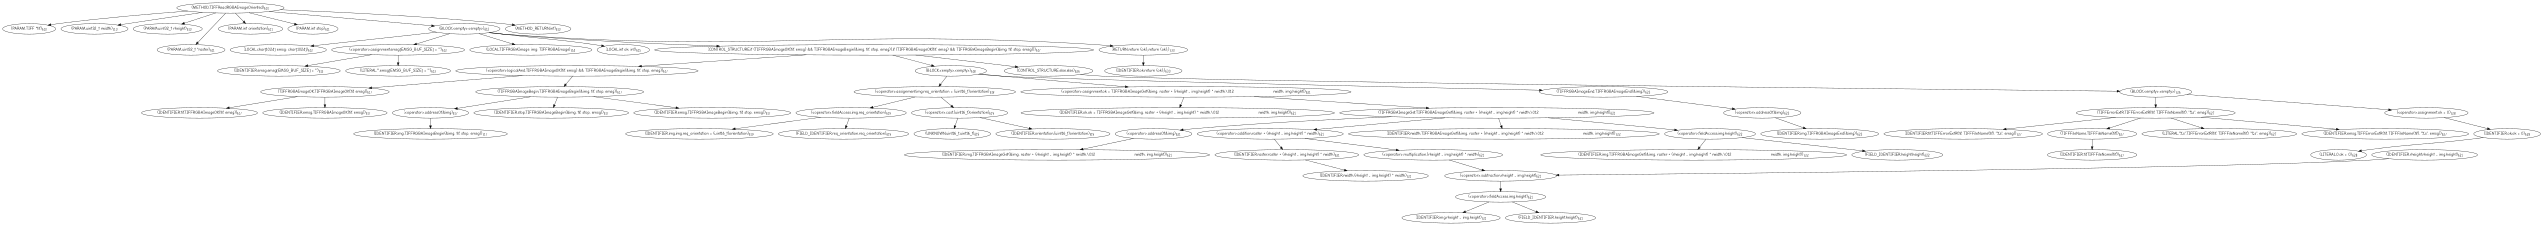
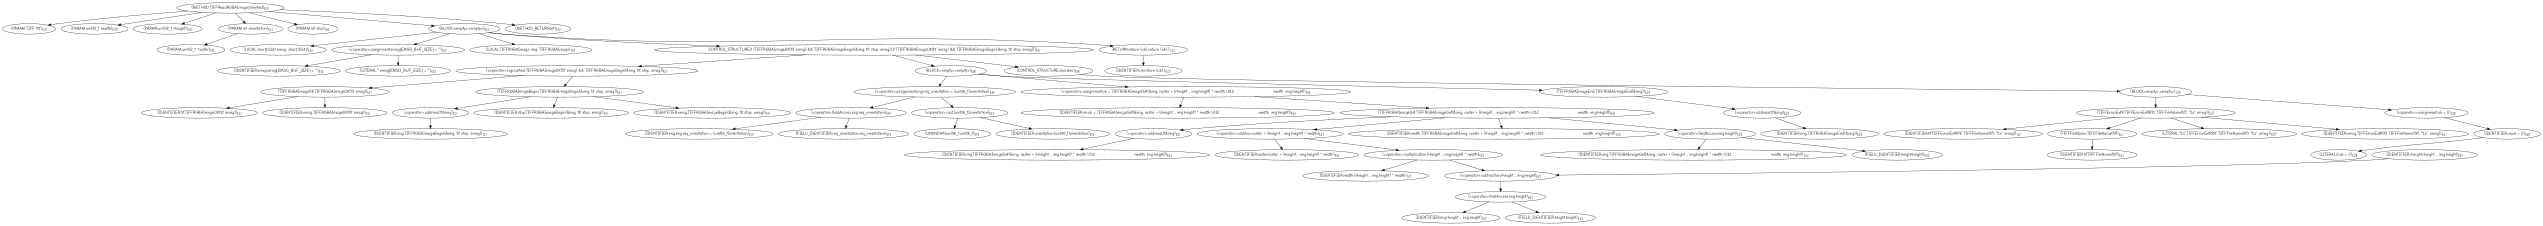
node "(PARAM,uint32_t rwidth)": text "610" -> "630"
edge "(METHOD,TIFFReadRGBAImageOriented)" -> "(PARAM,uint32_t *raster)": now "(PARAM,int orientation)" -> "(PARAM,uint32_t *raster)"
node "(LOCAL,int ok: int)": removed
edge "(IDENTIFIER,raster,raster + (rheight - img.height) * rwidth)" -> "(IDENTIFIER,rwidth,(rheight - img.height) * rwidth)": now "(<operator>.multiplication,(rheight - img.height) * rwidth)" -> "(IDENTIFIER,rwidth,(rheight - img.height) * rwidth)"
